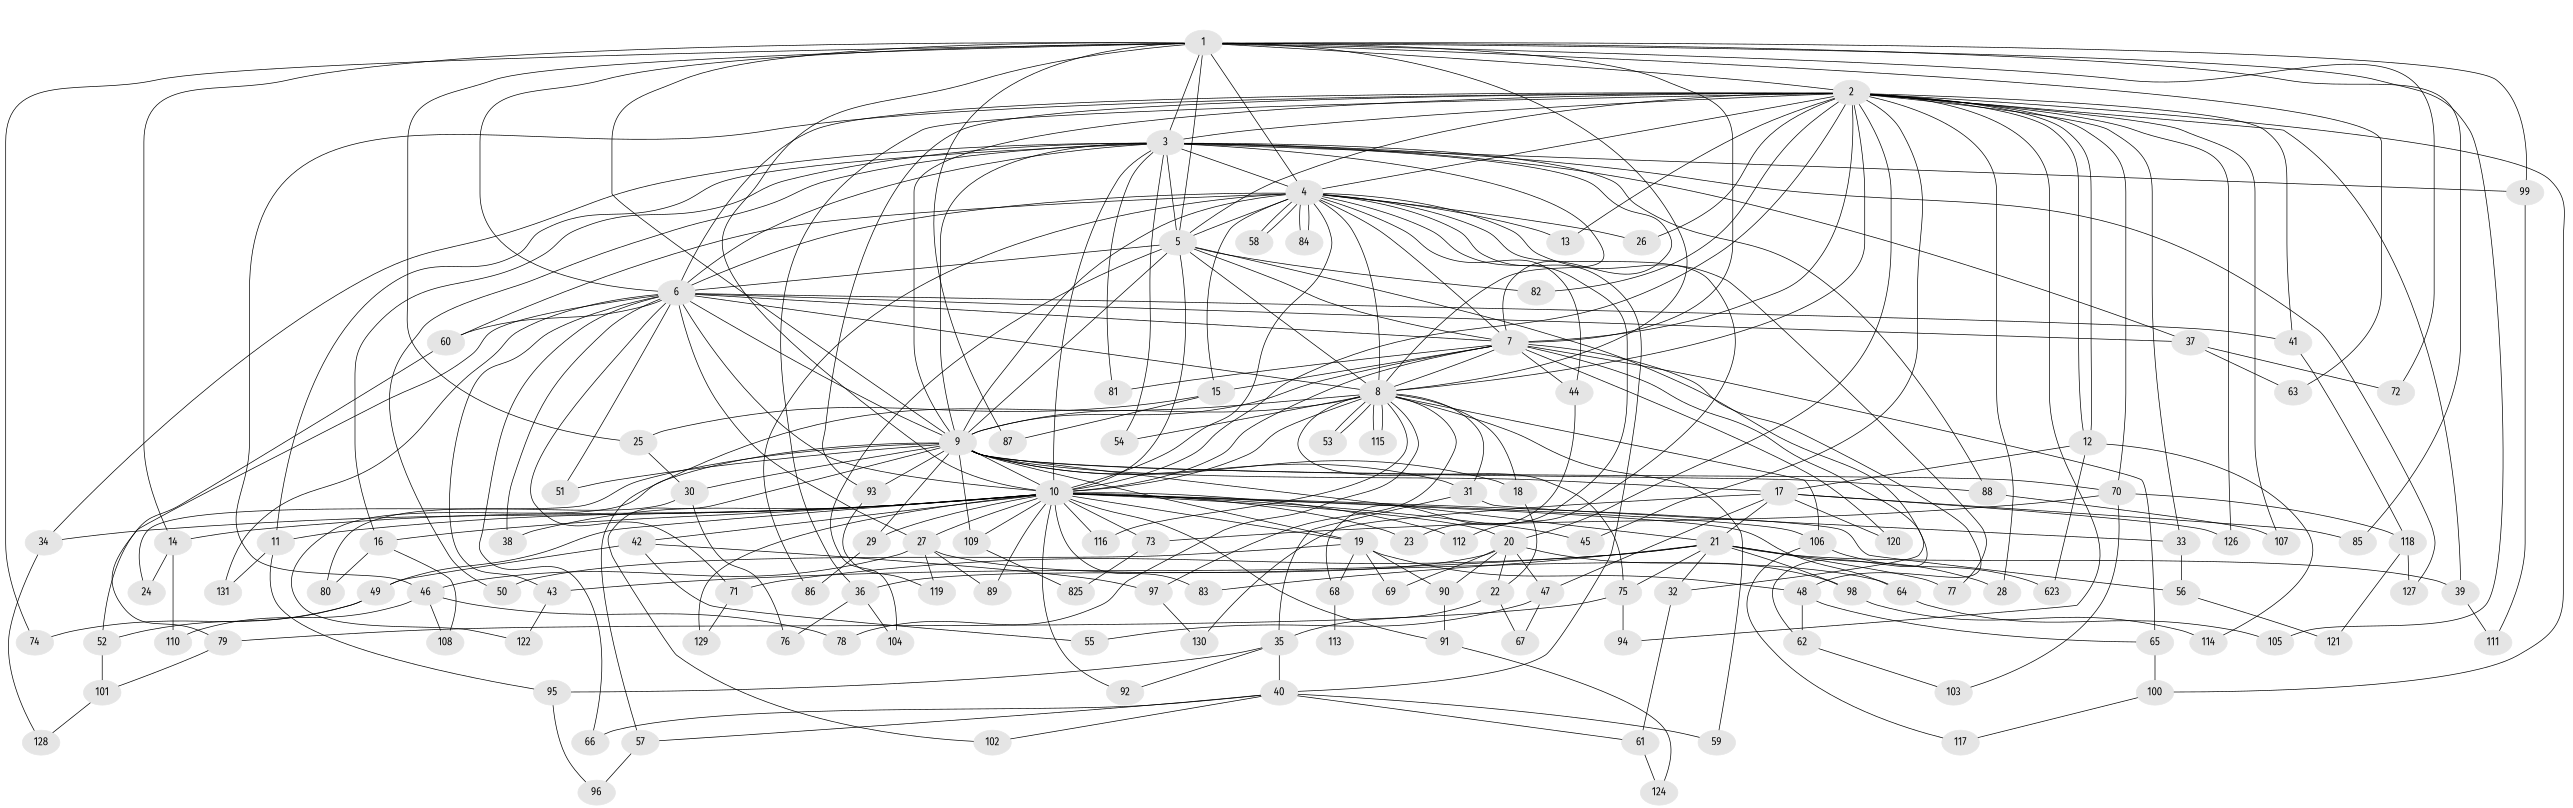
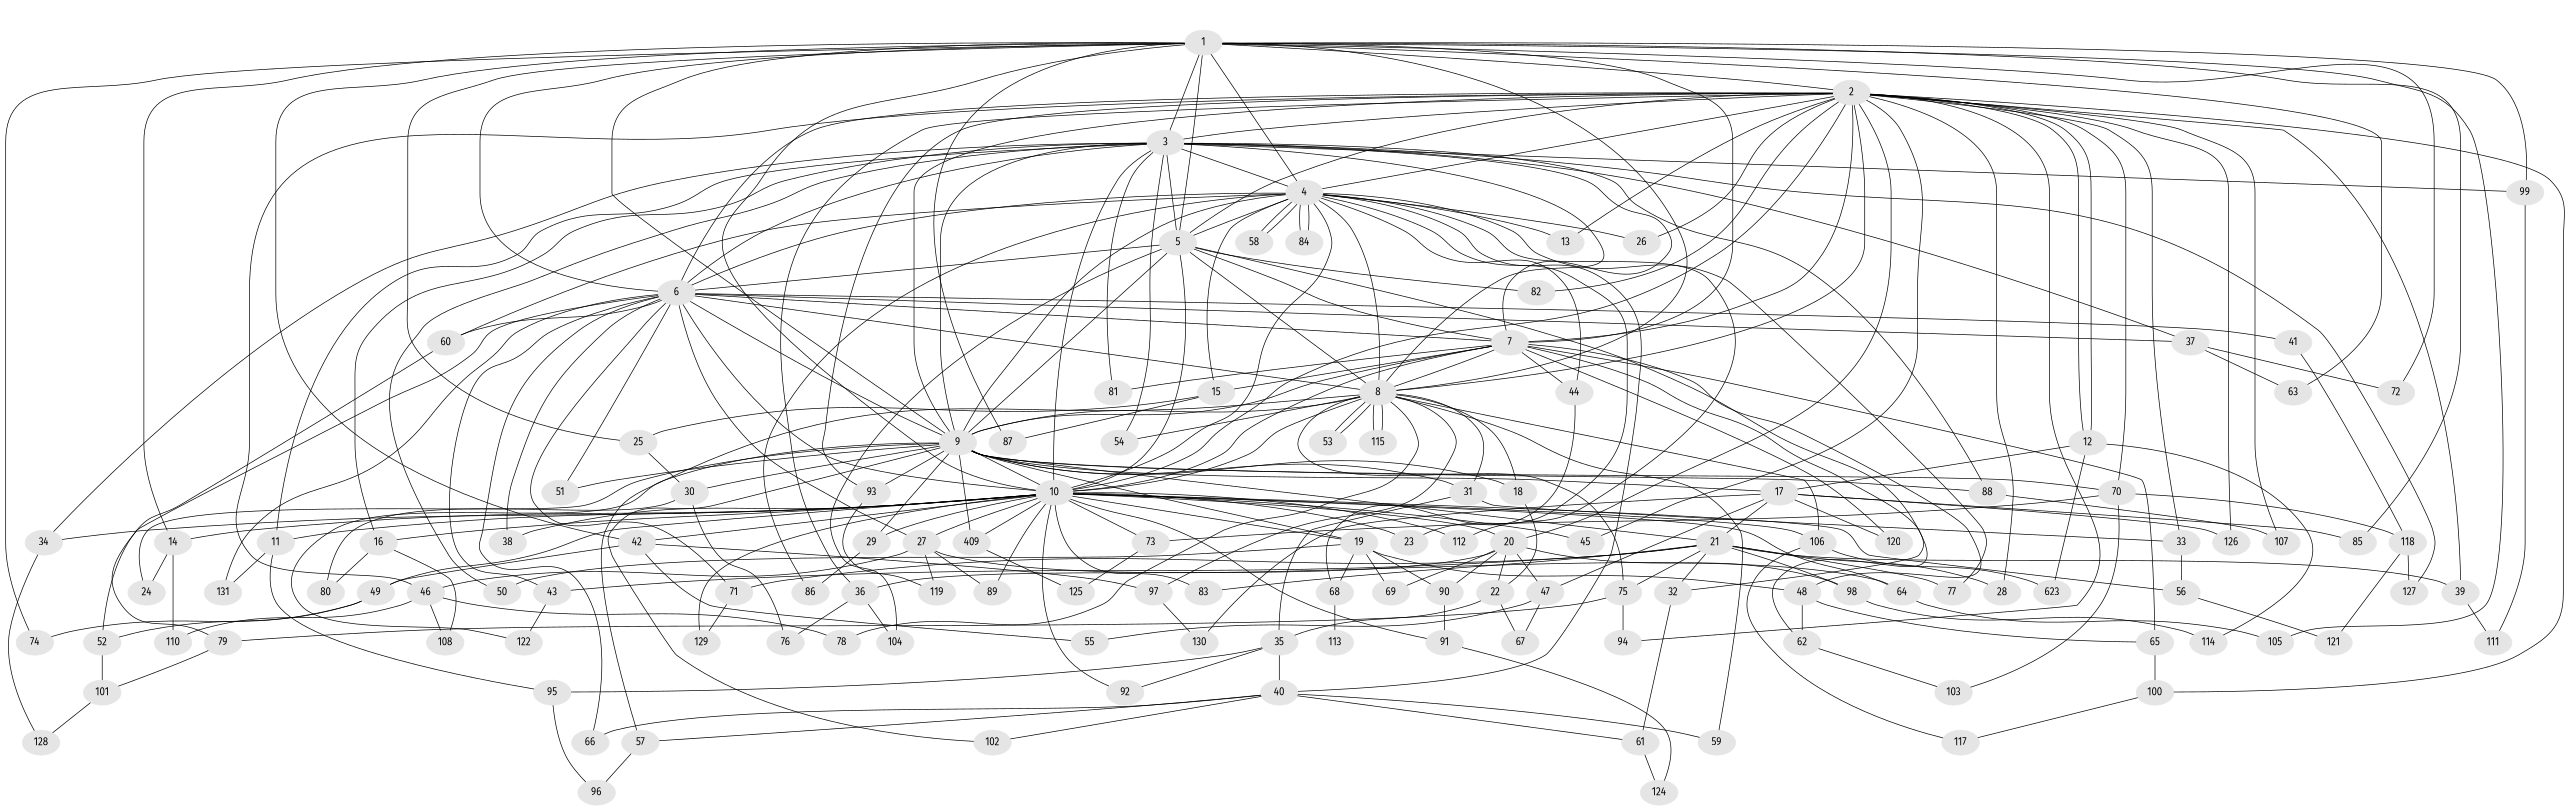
edge "1" -- "42": added
edge "2" -- "41": removed
edge "4" -- "7": removed
node "109": label "109" -> "409"
node "116": removed
node "825": label "825" -> "125"
